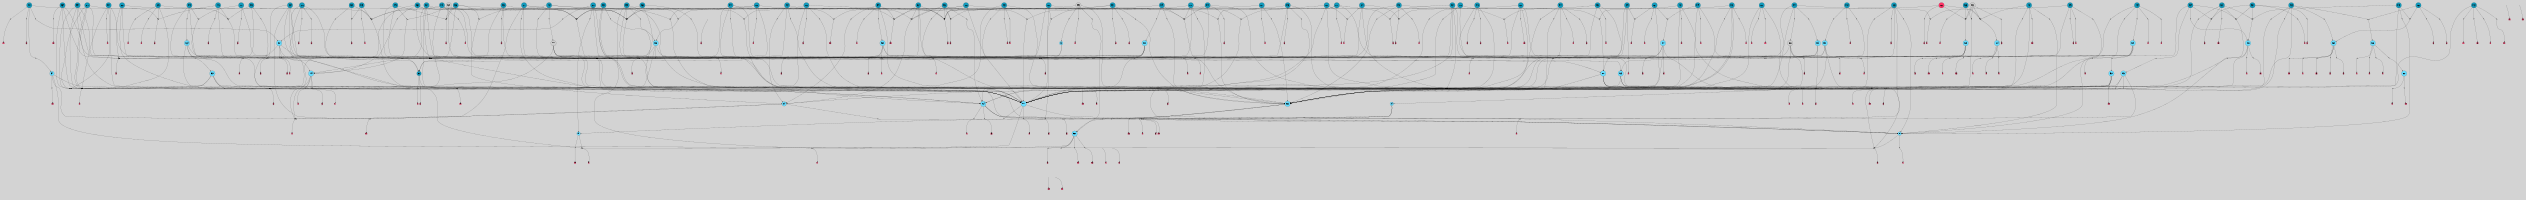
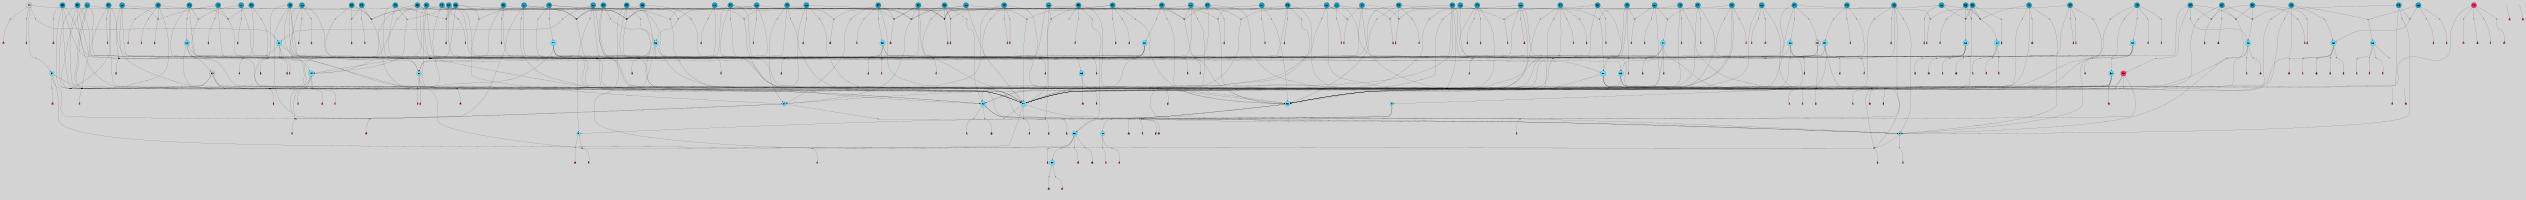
node "T421": fillcolor #1199bb -> #cccccc
node "T620": fillcolor #cccccc -> #1199bb
node "T702": added
node "T595": fillcolor #cccccc -> #1199bb
node "T626": fillcolor #ff3366 -> #1199bb
node "T733": fillcolor #cccccc -> #1199bb
node "T730": fillcolor #1199bb -> #ff3366
node "T700": fillcolor #cccccc -> #66ddff
node "T3": removed
node "T666": fillcolor #cccccc -> #66ddff
node "T584": fillcolor #66ddff -> #cccccc
node "T630": fillcolor #66ddff -> #cccccc
node "T82": fillcolor #1199bb -> #66ddff
node "T625": added
node "2": added
node "T648": fillcolor #66ddff -> #ff3366
node "T687": removed
node "T20": added
node "T321": added
